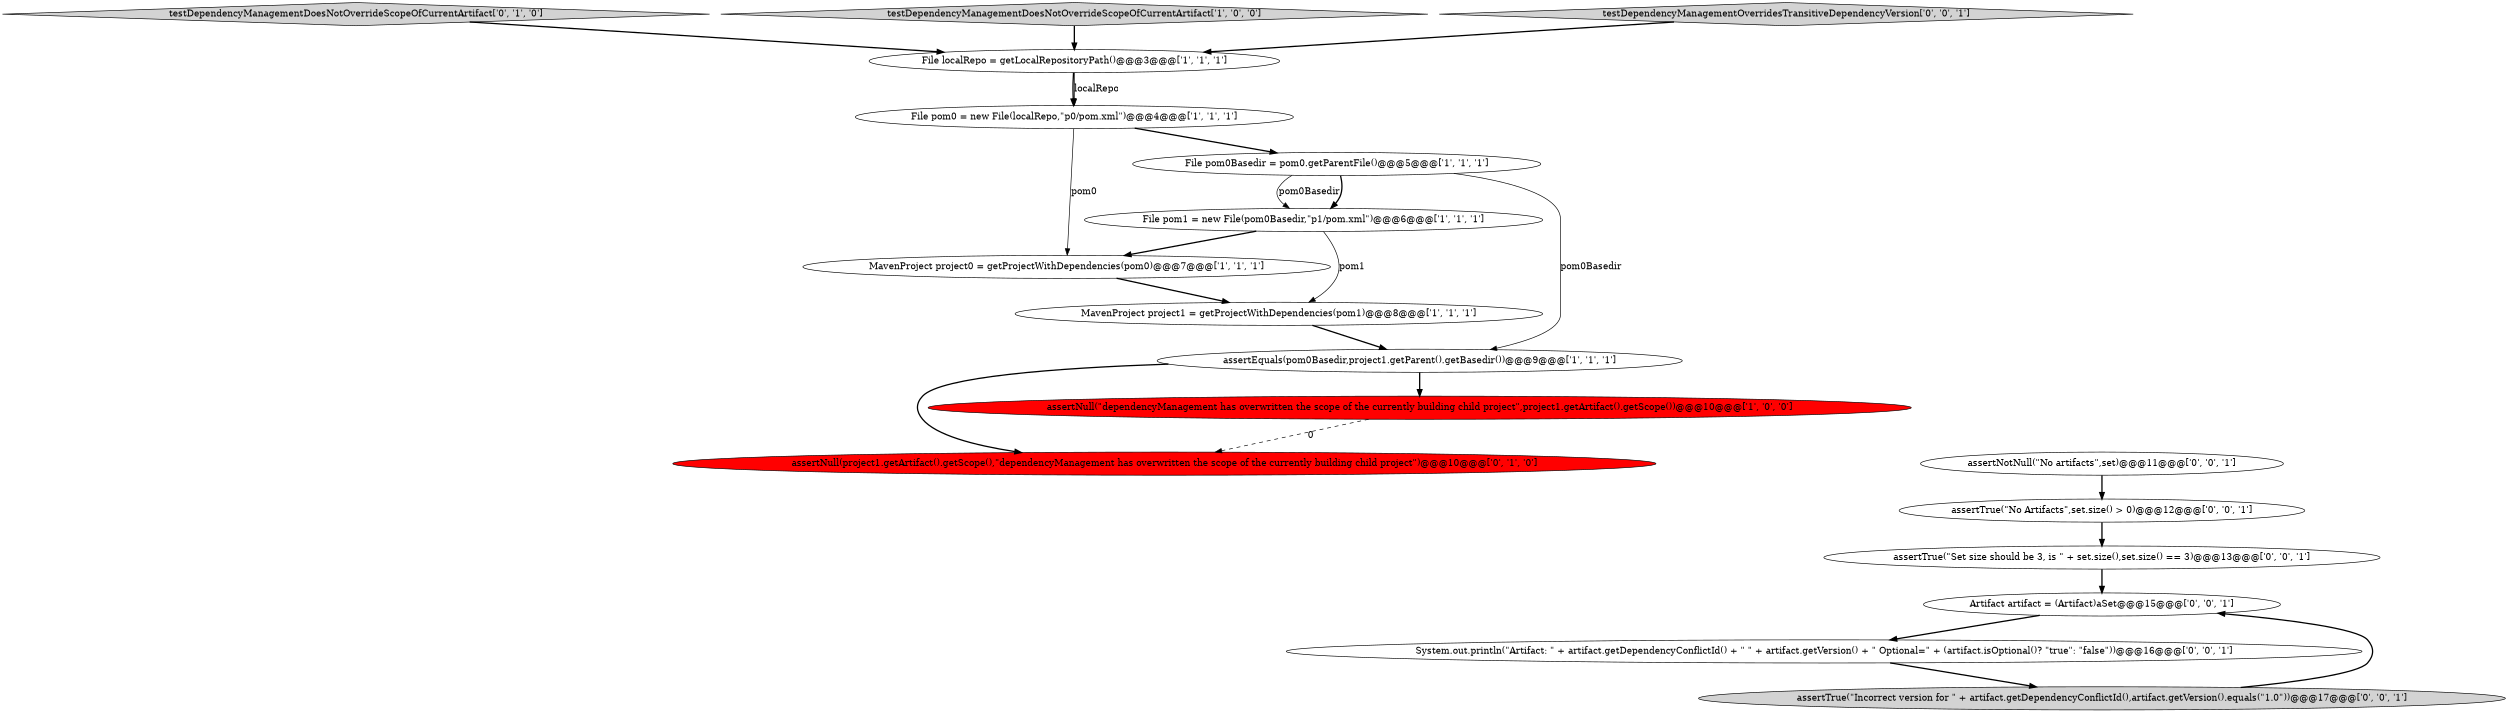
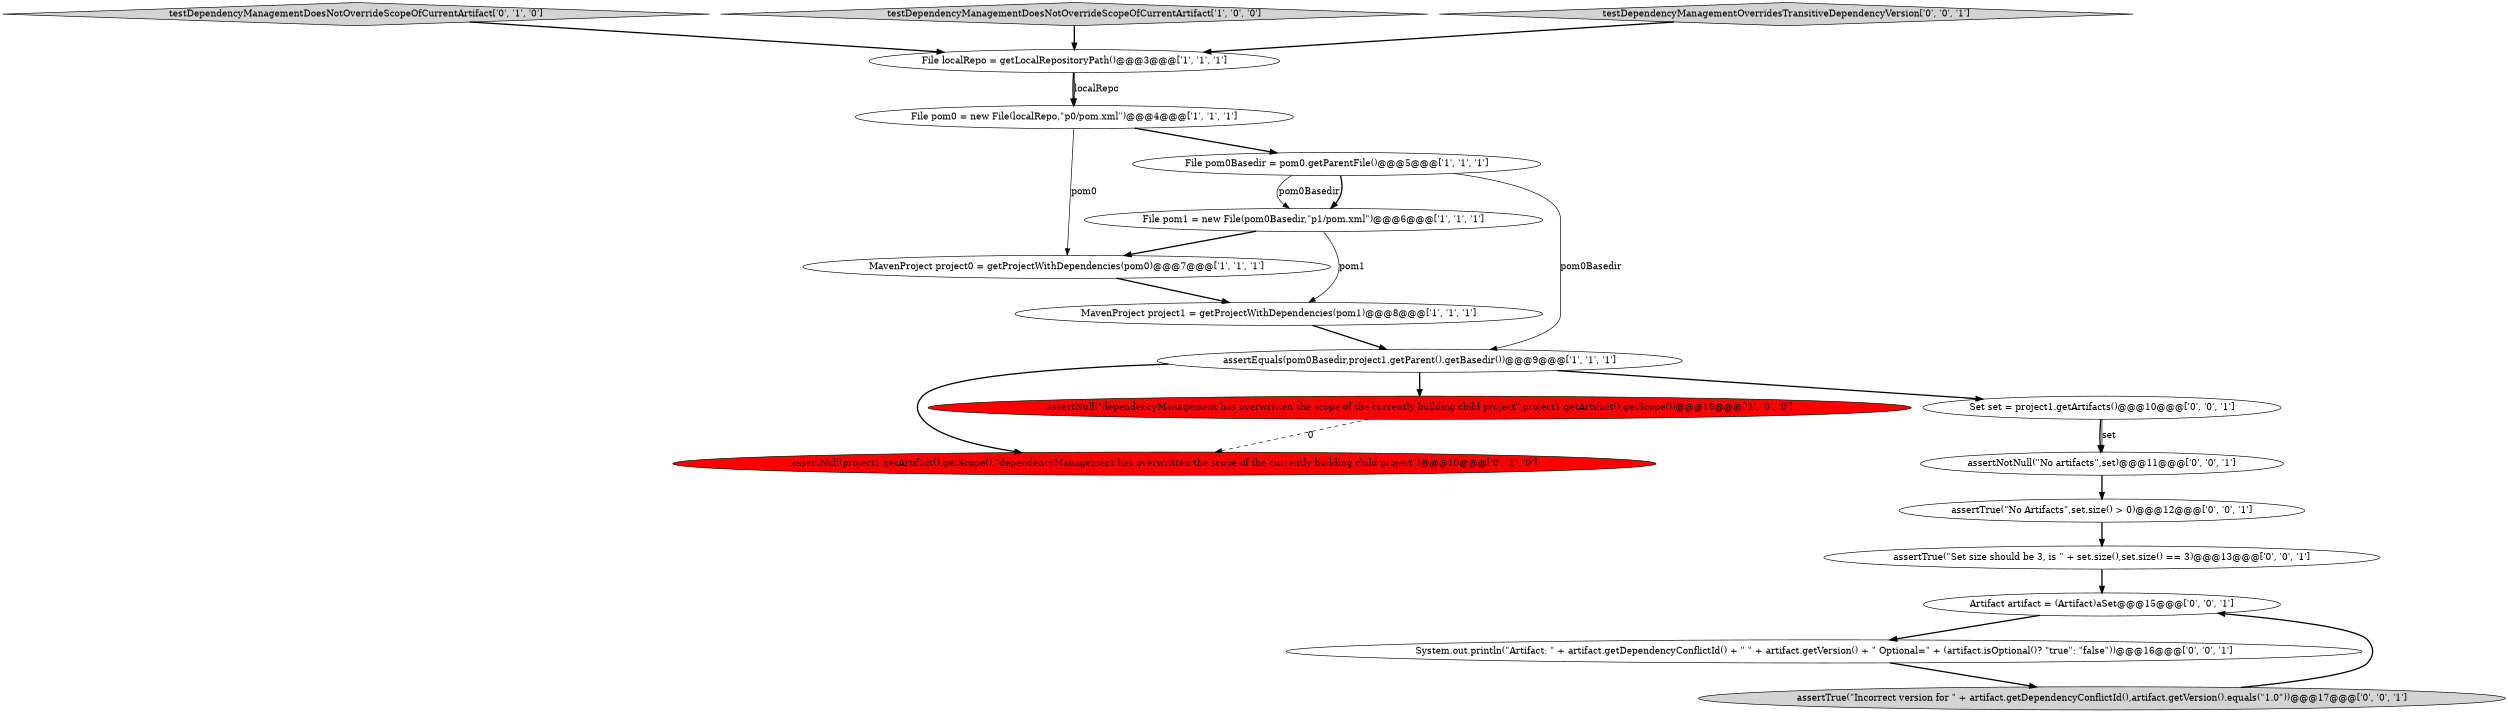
node "Set set = project1.getArtifacts()@@@10@@@['0', '0', '1']": added
